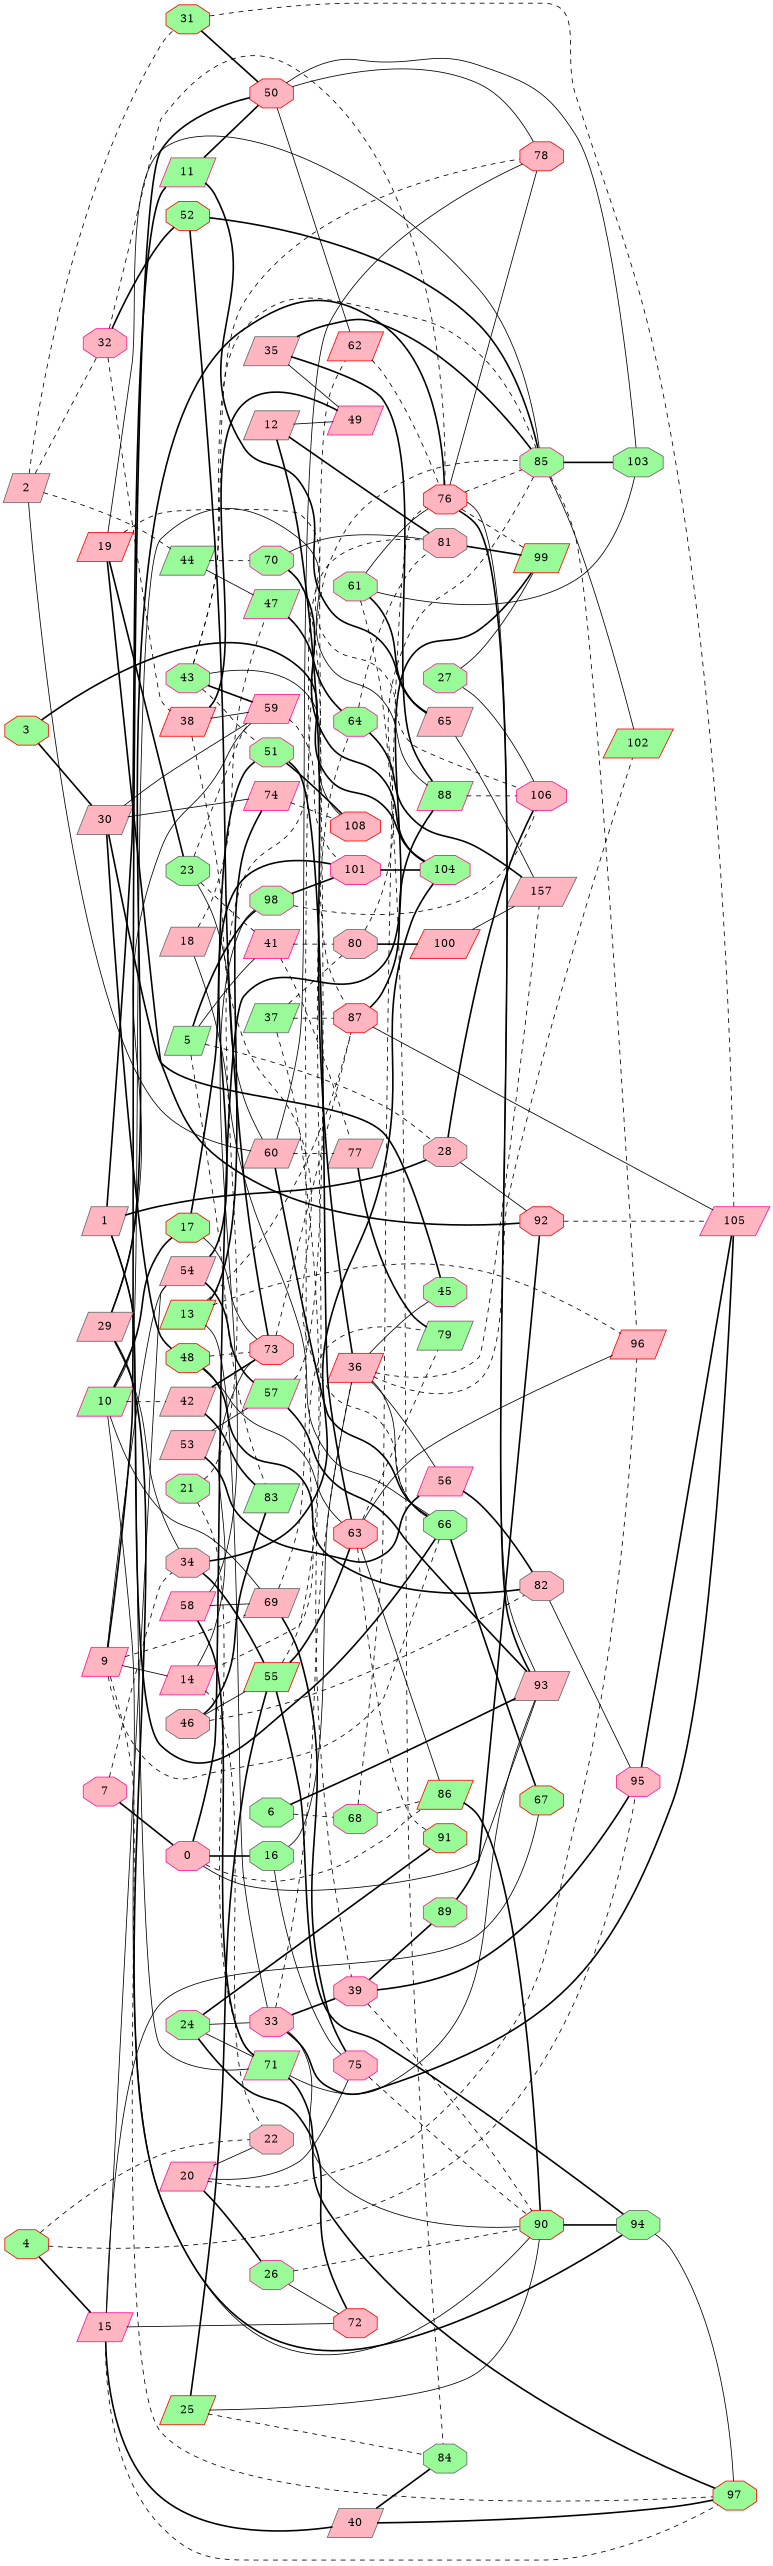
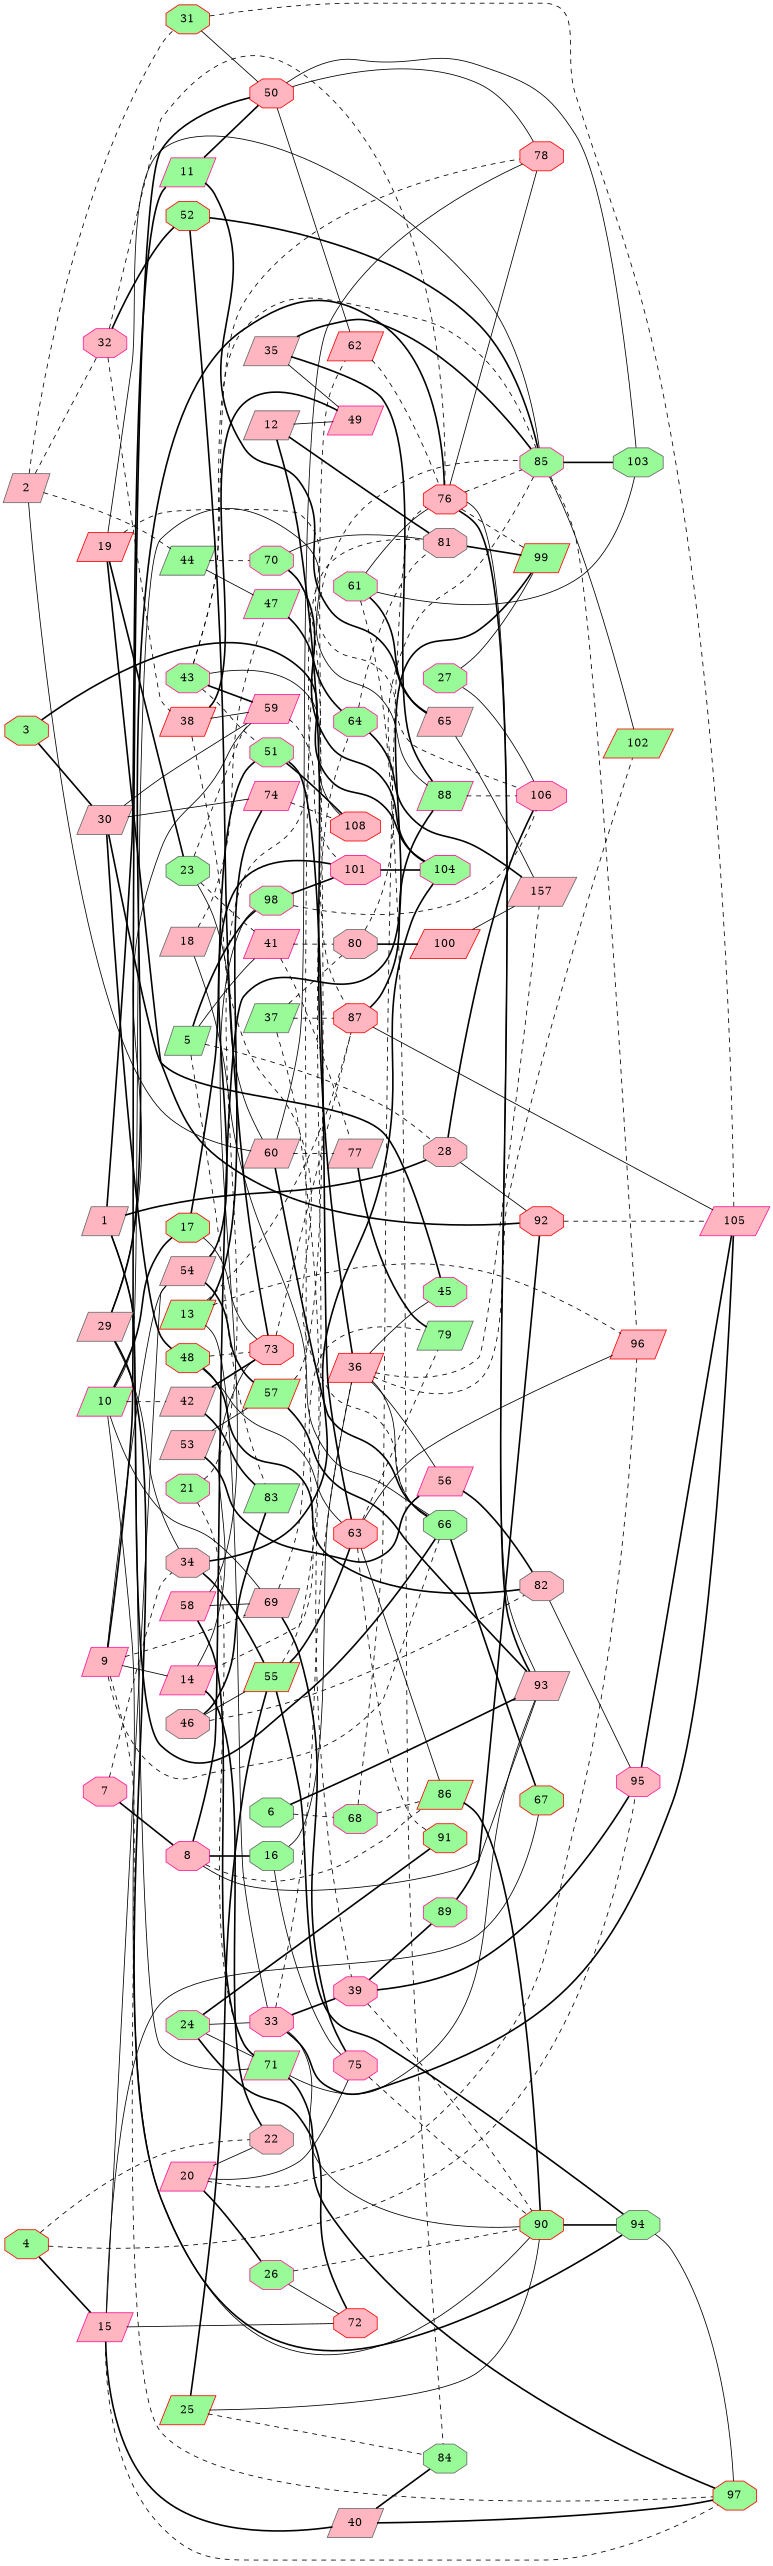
edge "31" -- "50": style bold -> solid
node "57": color deeppink -> red
node "0": label "0" -> "8"
edge "14" -- "22": style dashed -> bold
